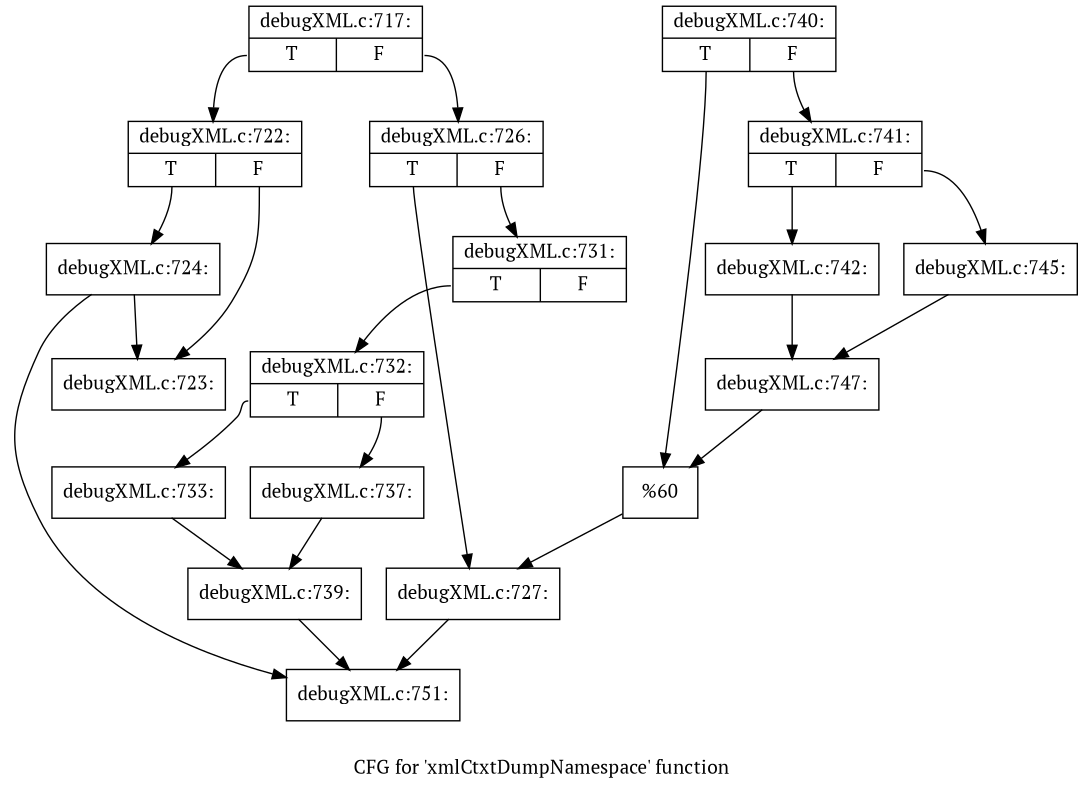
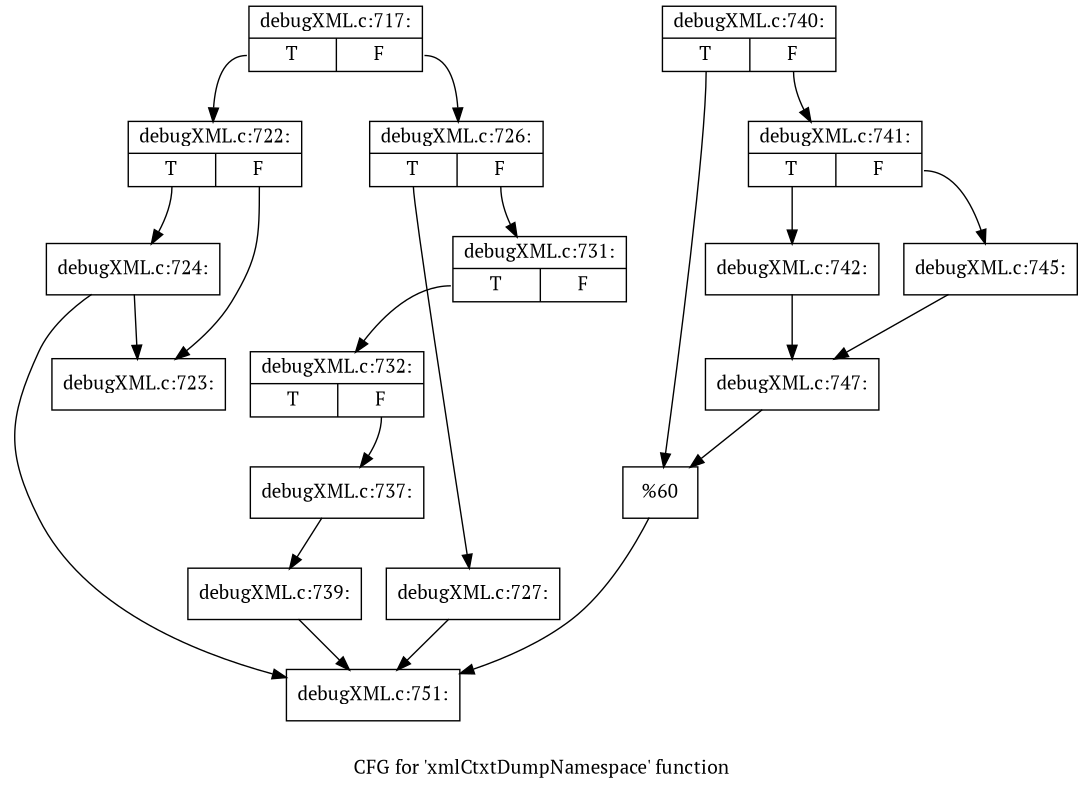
node "debugXML.c:733:": removed
edge "%60" -> "debugXML.c:727:": now "%60" -> "debugXML.c:751:"
